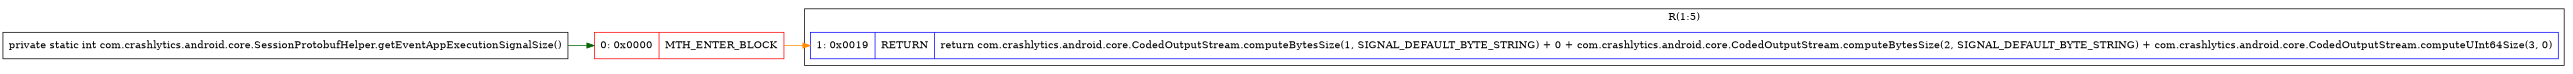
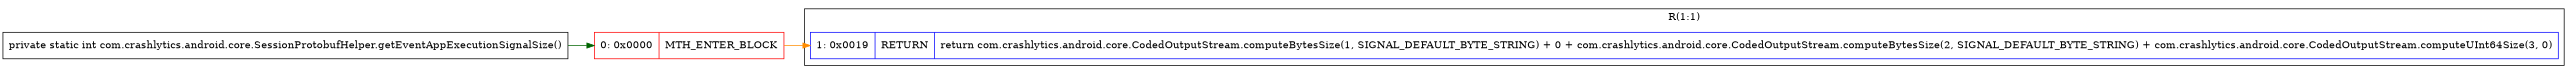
cluster "R(1:5)": label "R(1:5)" -> "R(1:1)"
